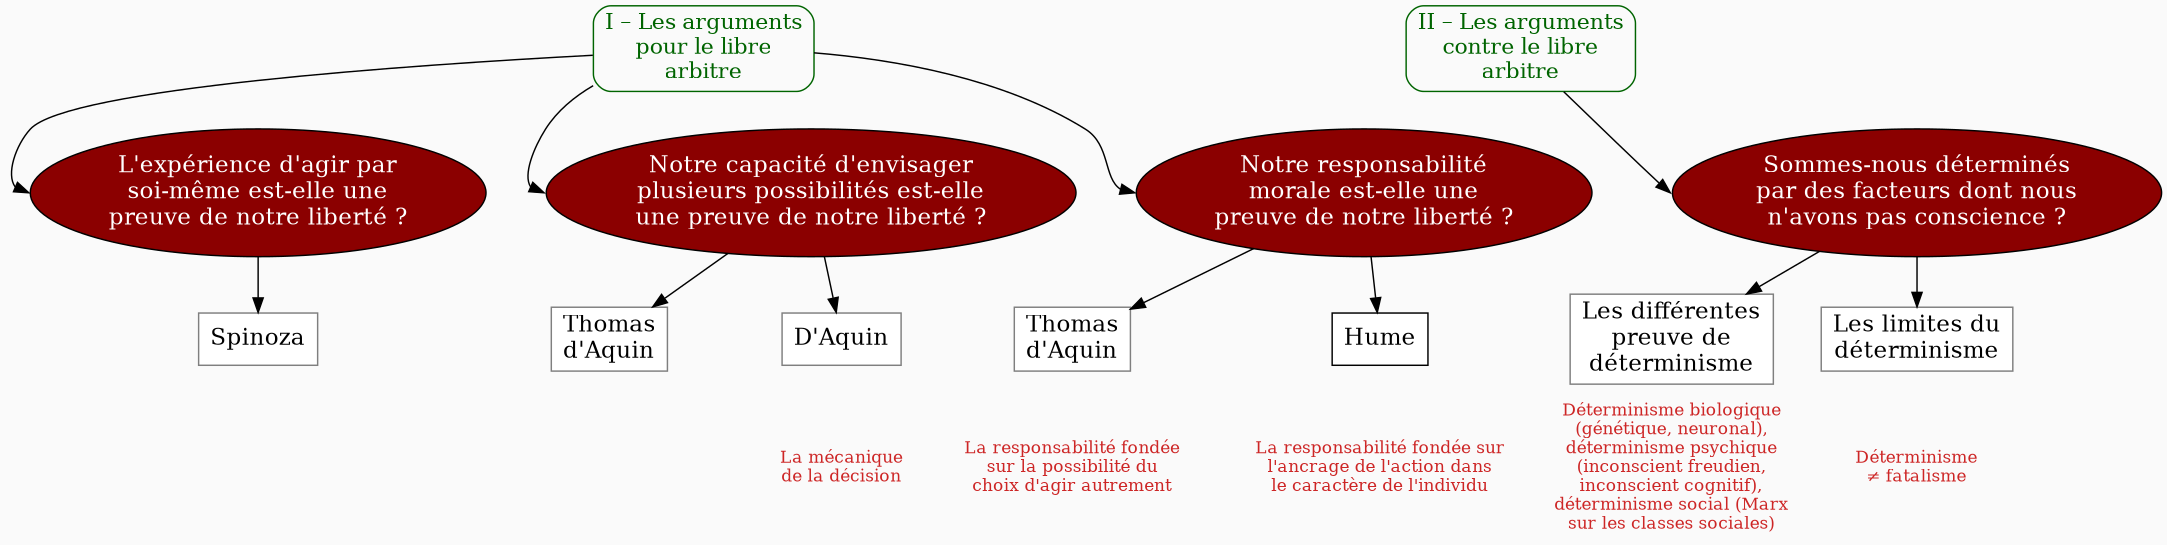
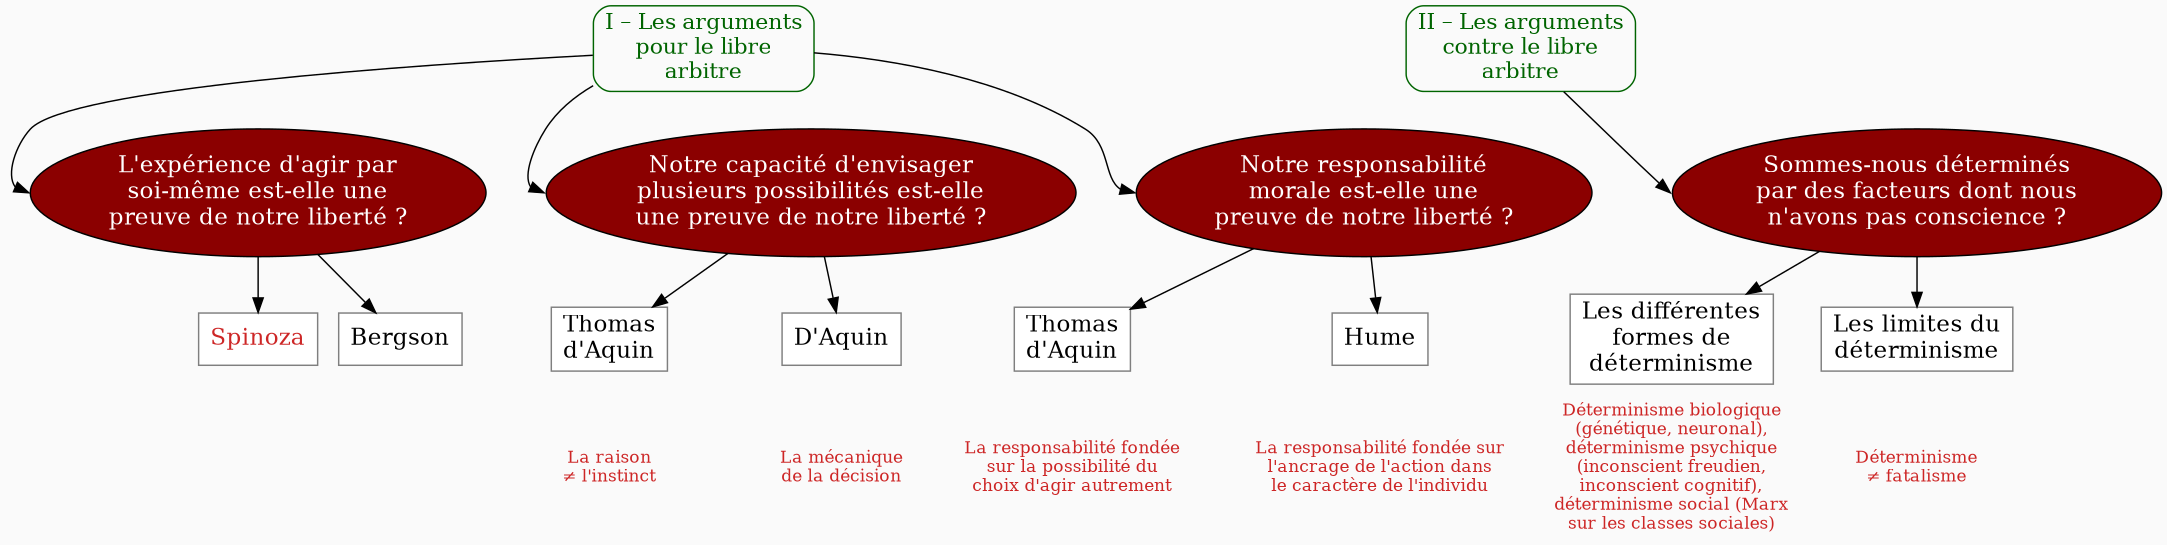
node "Spinoza": fontcolor black -> firebrick3
node "Bergson": added
node "Hume": color black -> grey50
node "Les différentes preuve de déterminisme": label "Les différentes preuve de déterminisme" -> "Les différentes formes de déterminisme"
node "La raison ≠ l'instinct": added
